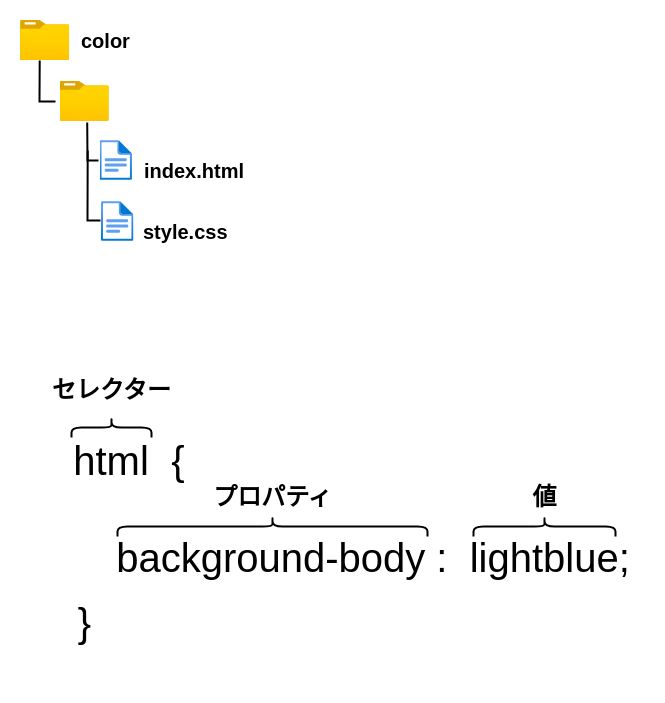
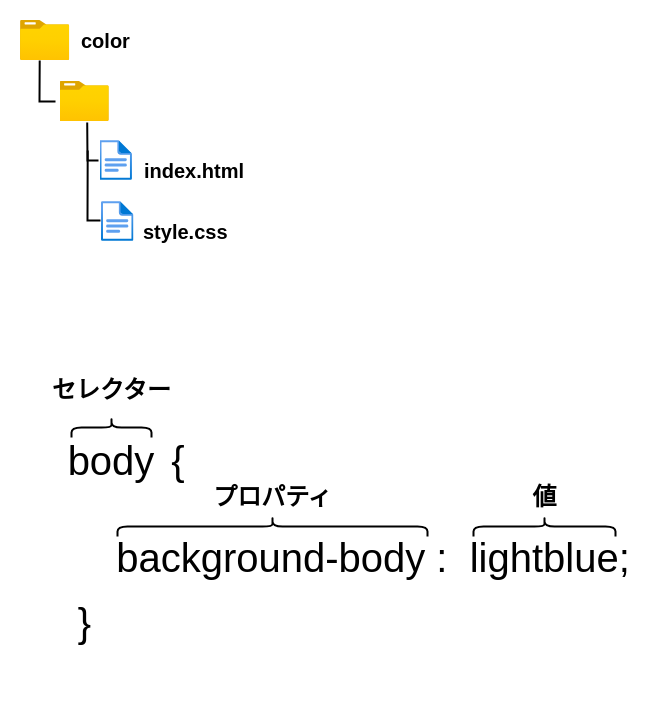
node "html": label "html" -> "body"
